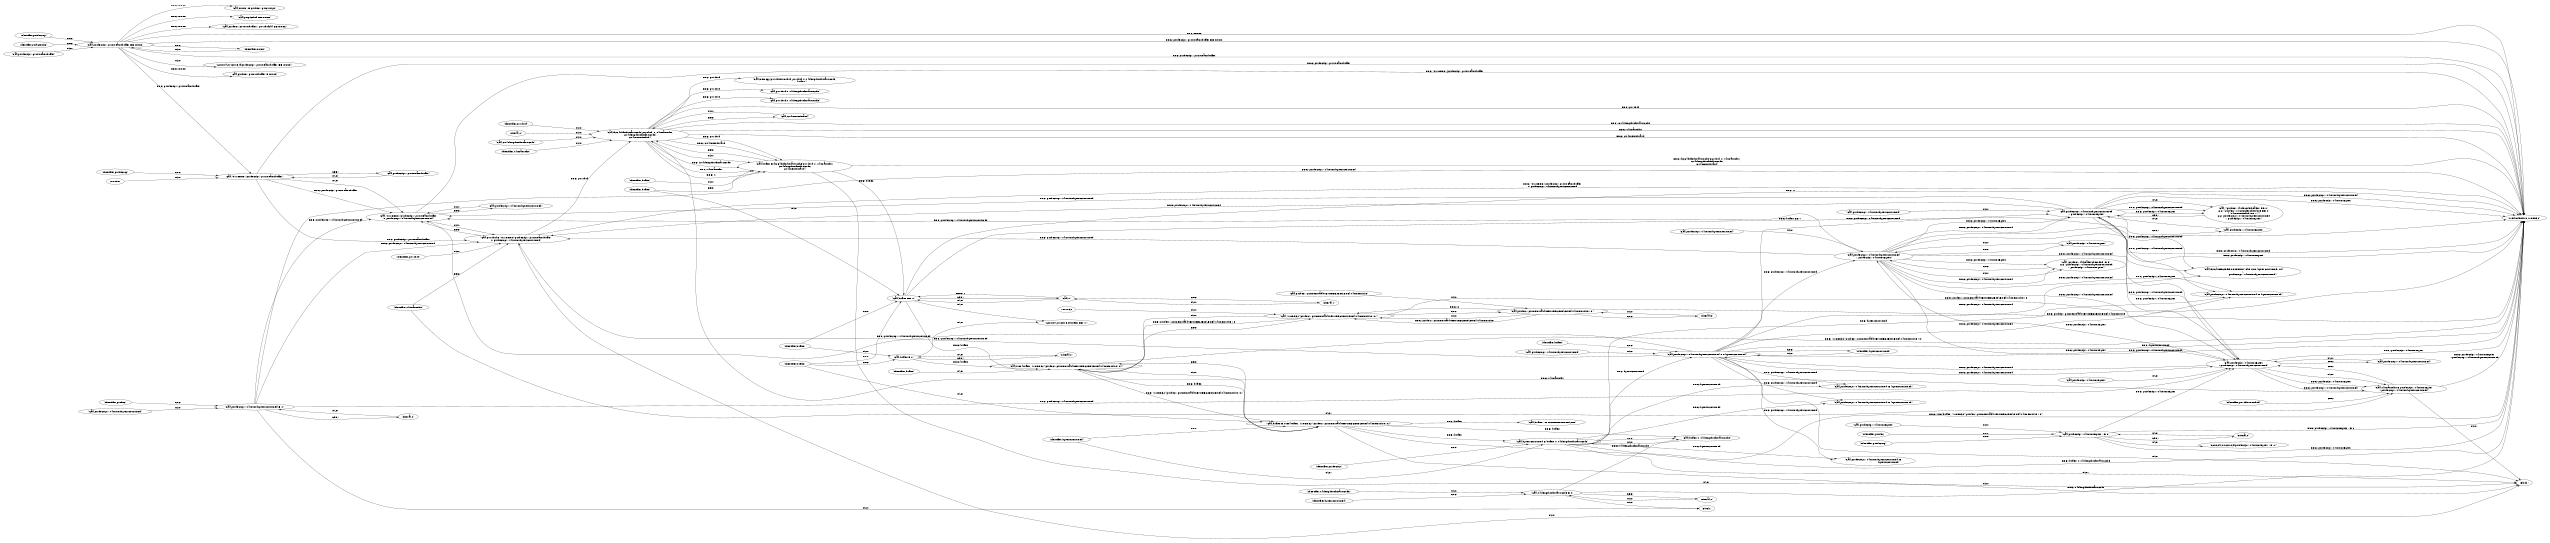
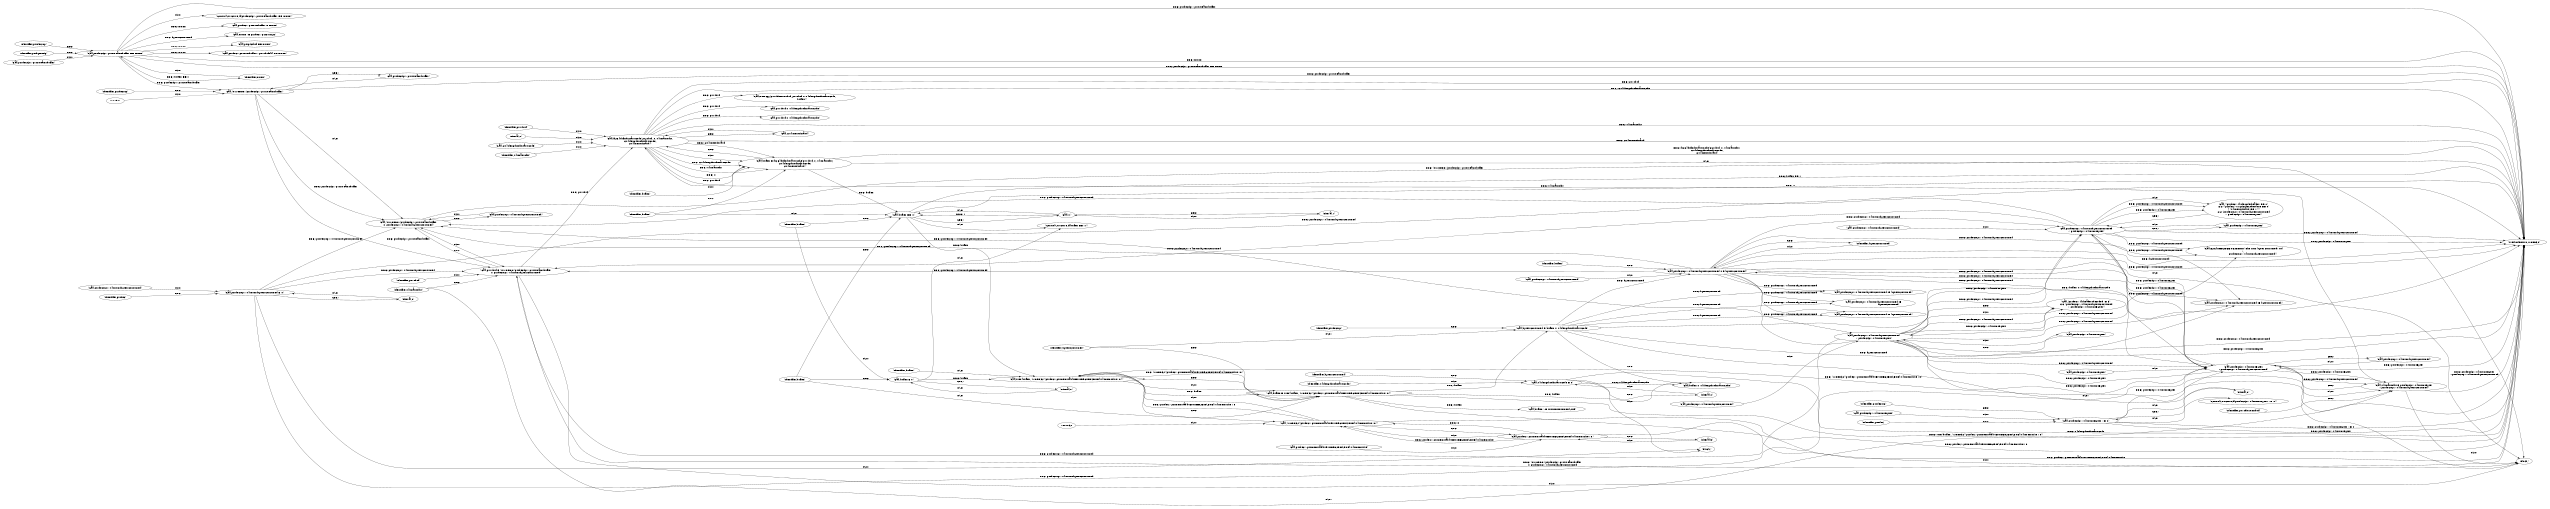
edge "(Call,ps_dec_ip->pv_stream_buffer == NULL)" -> "(Call,NULL != ps_dec->ps_cur_sps)": label "DDG: NULL" -> "DDG: bytes_consumed"
edge "(Call,ps_dec_ip->pv_stream_buffer == NULL)" -> "(Identifier,NULL)": label "CFG: " -> "DDG: buflen == -1"
edge "(Call,buflen + u4_length_of_start_code)" -> "(Call,bytes_consumed = buflen + u4_length_of_start_code)": removed, label "AST:"
